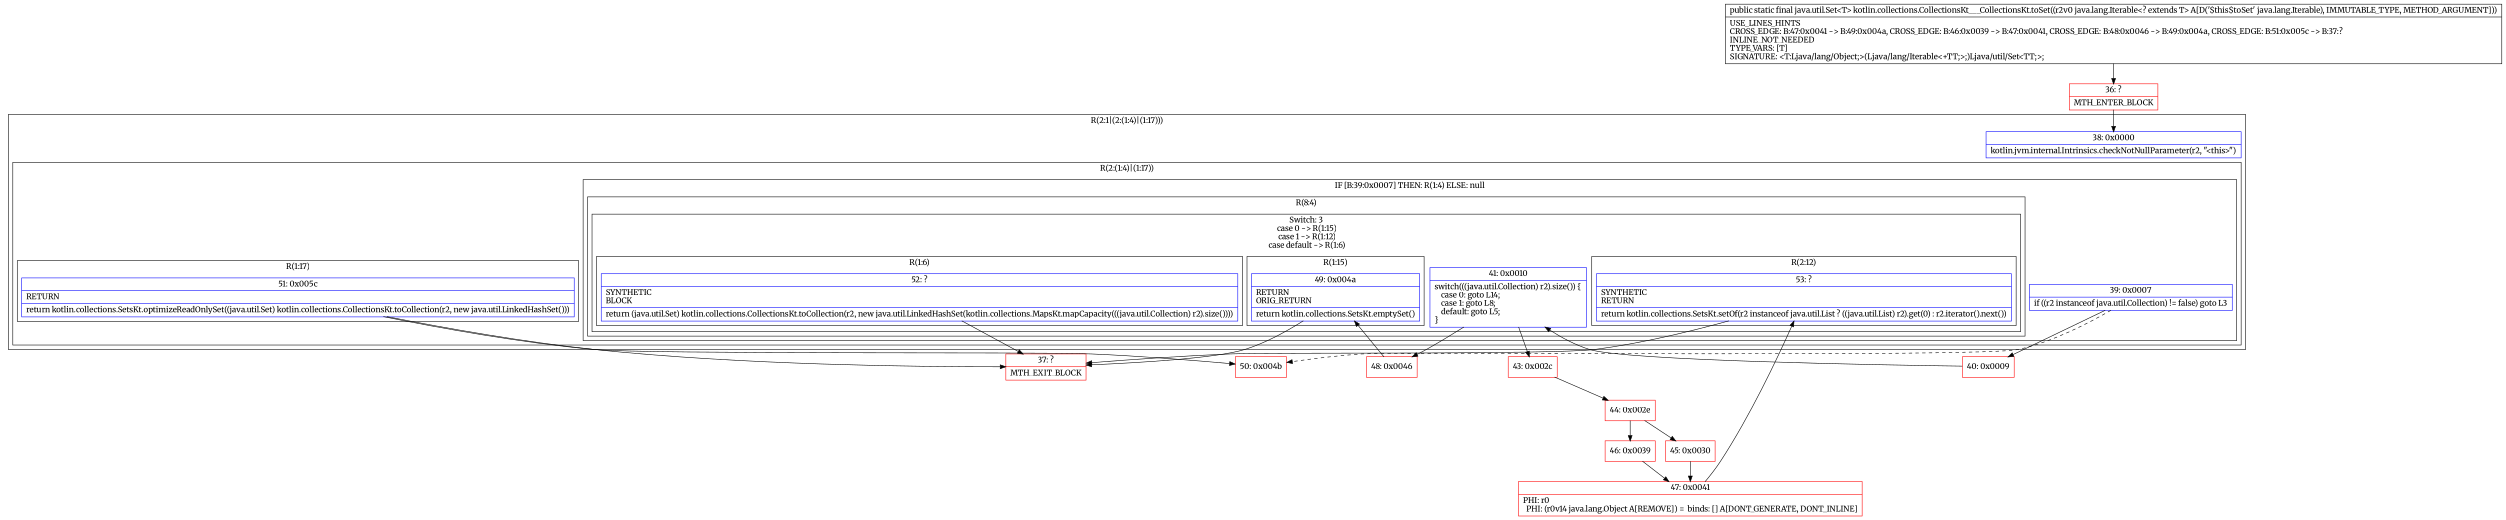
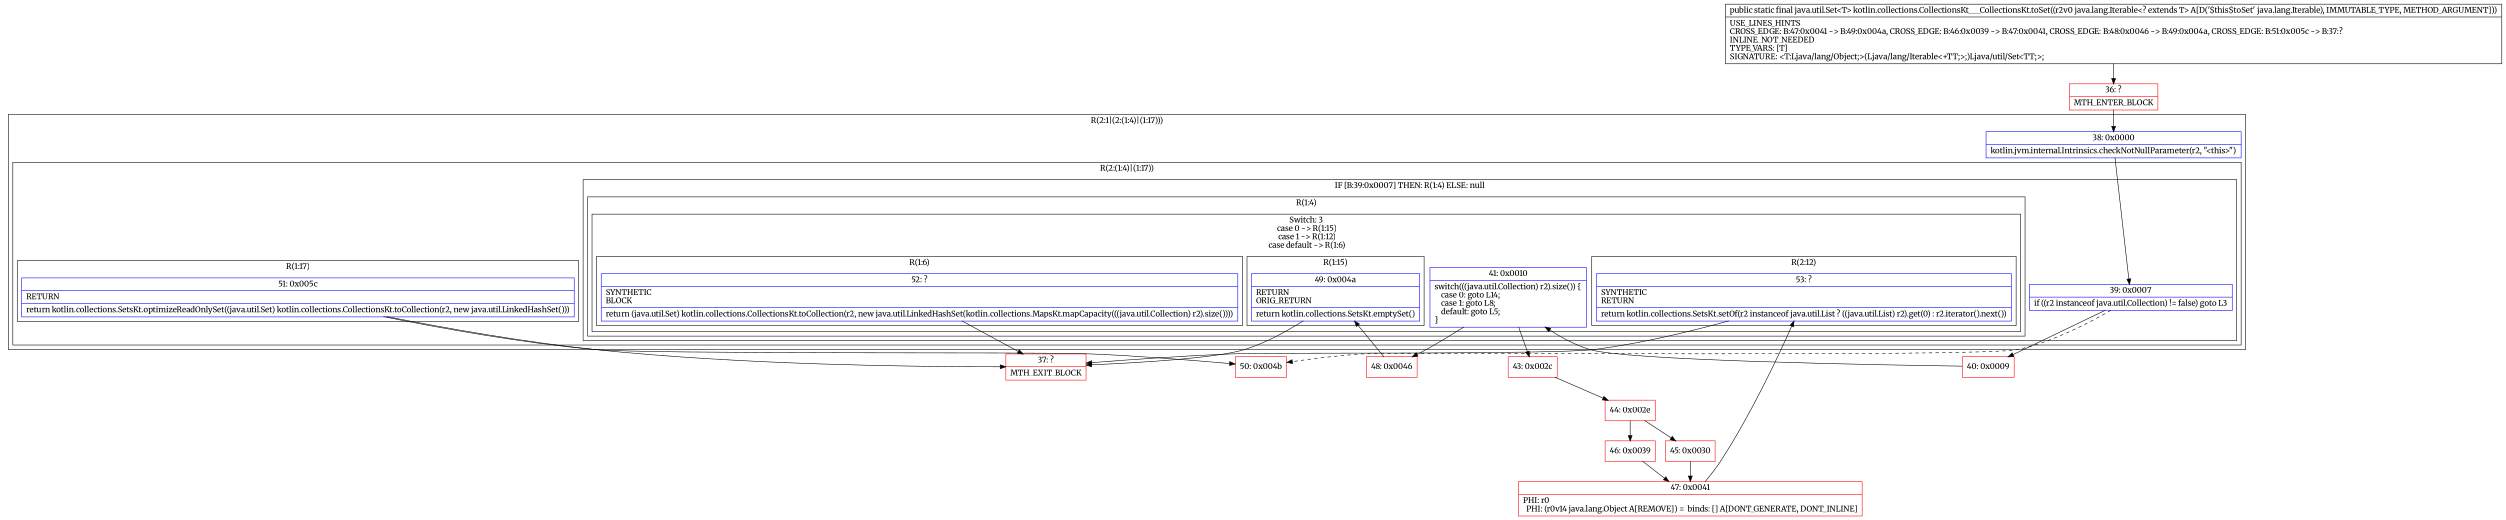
cluster "R(8:4)": label "R(8:4)" -> "R(1:4)"
edge "38: 0x0000" -> "39: 0x0007": added
